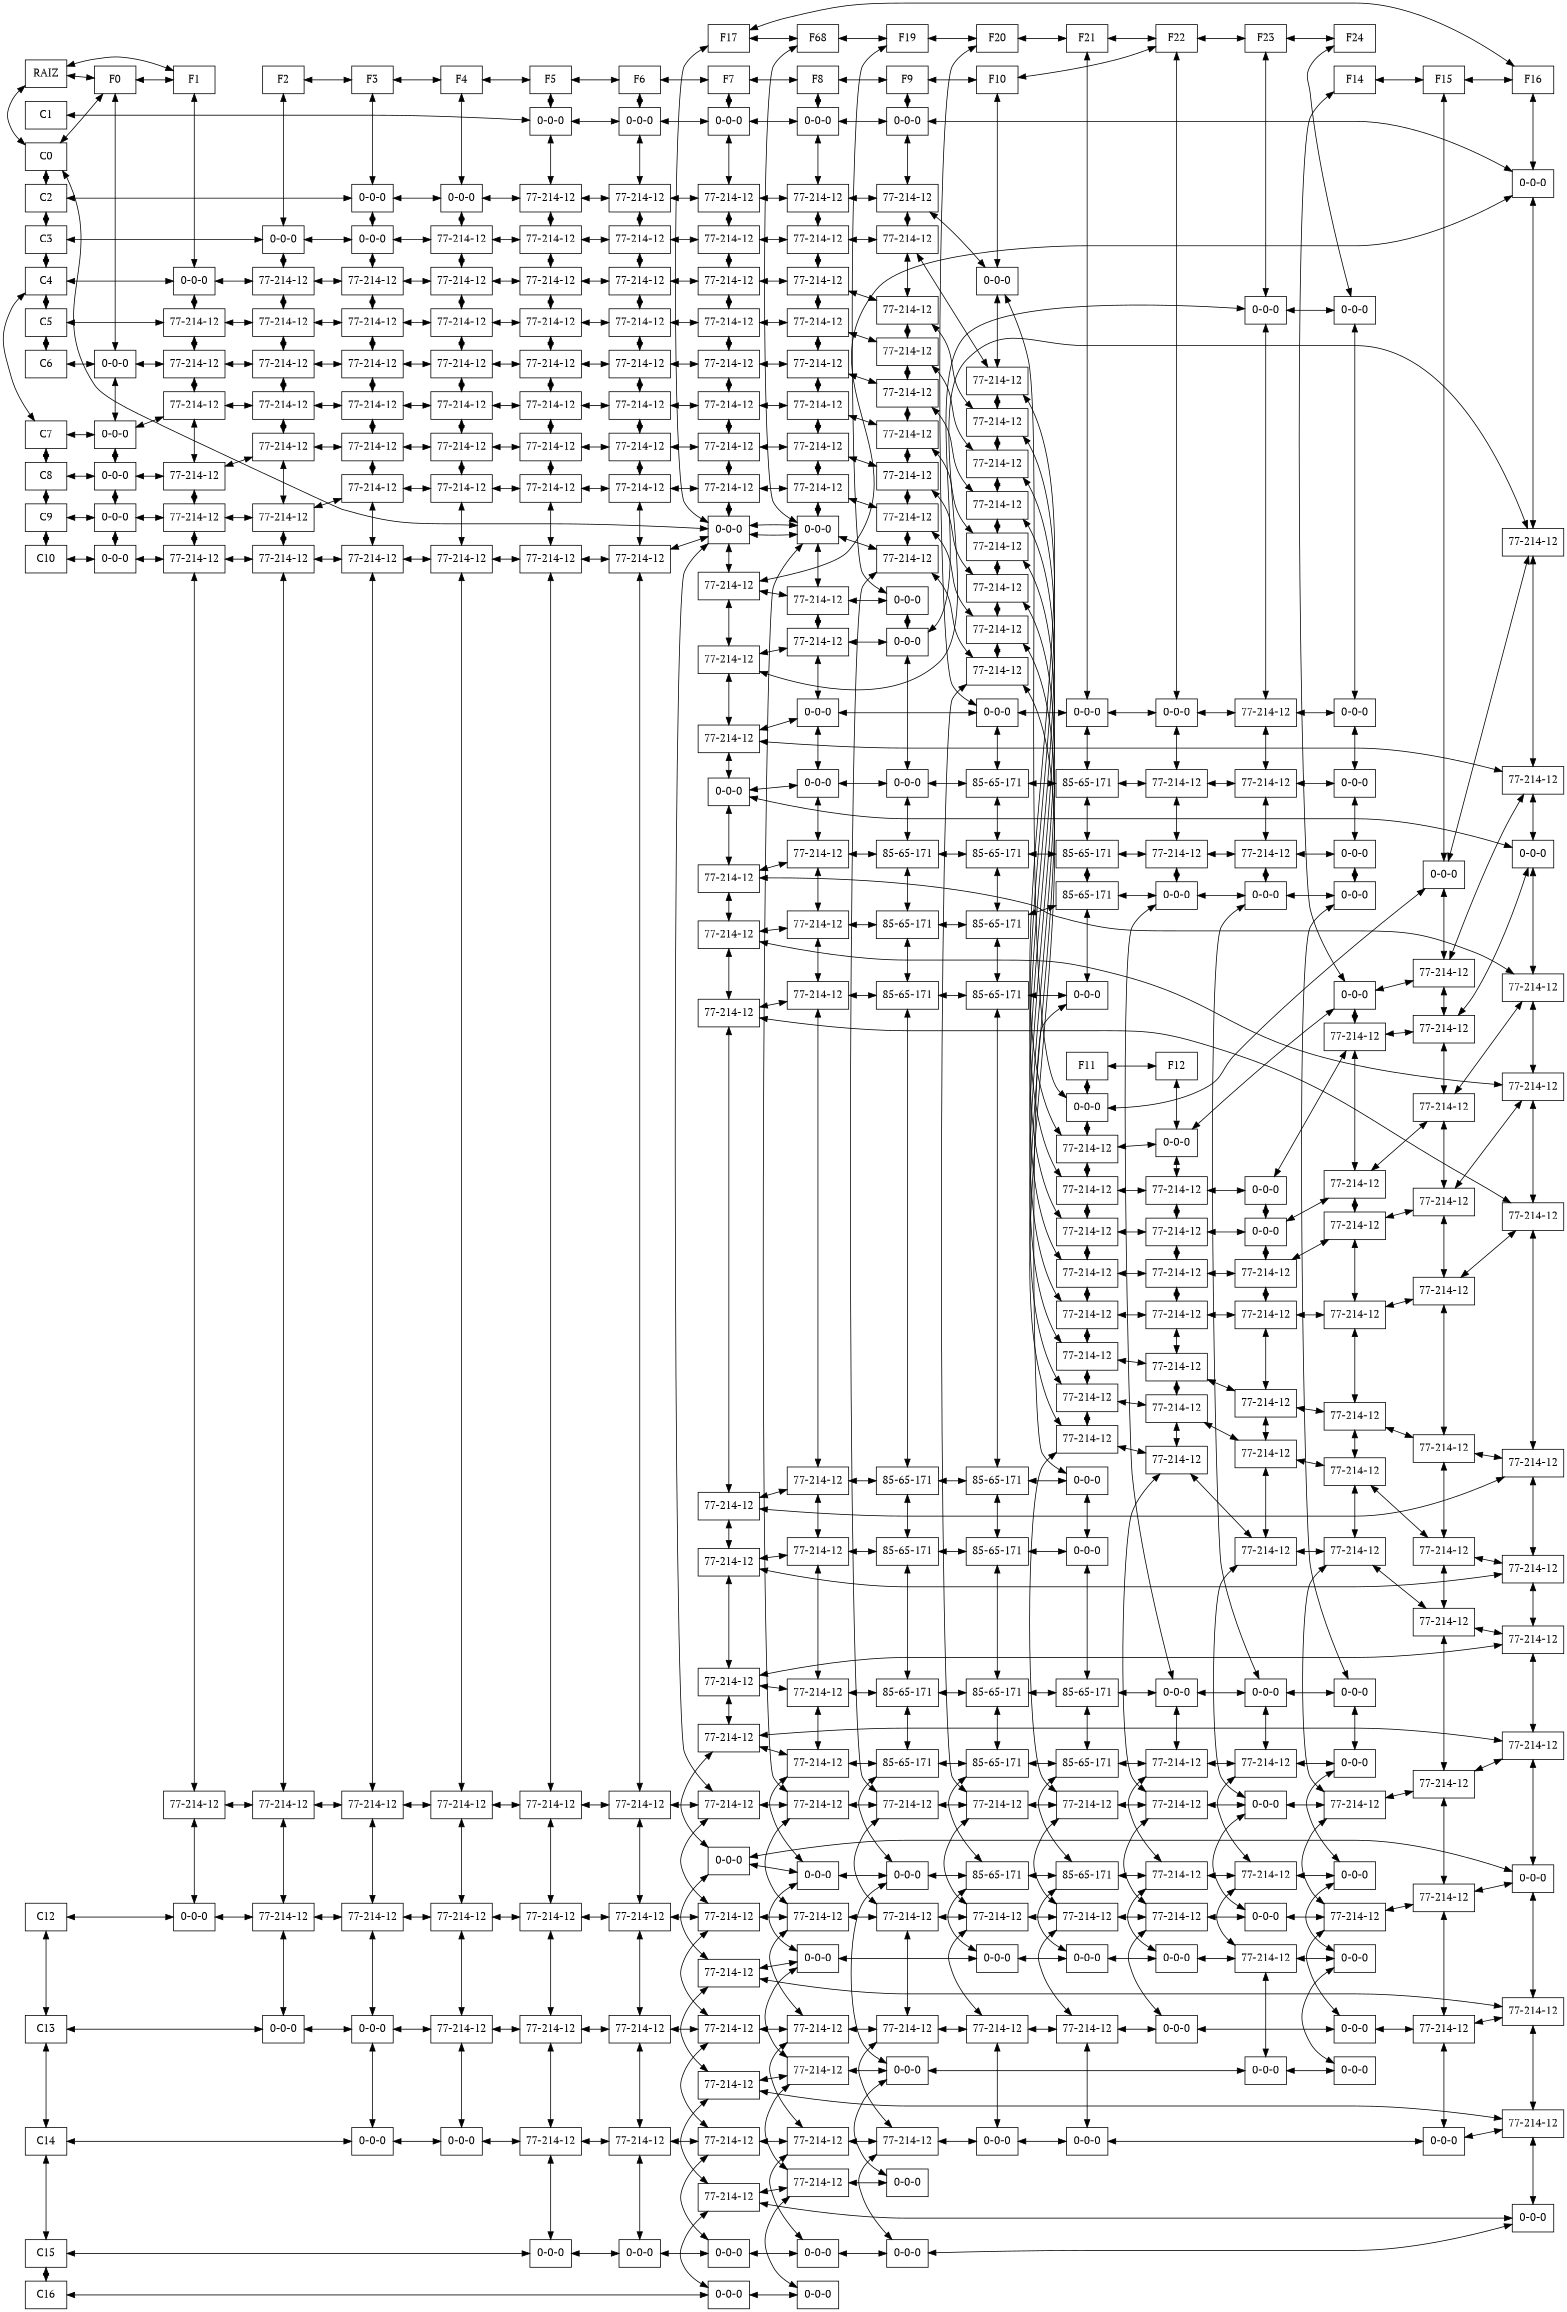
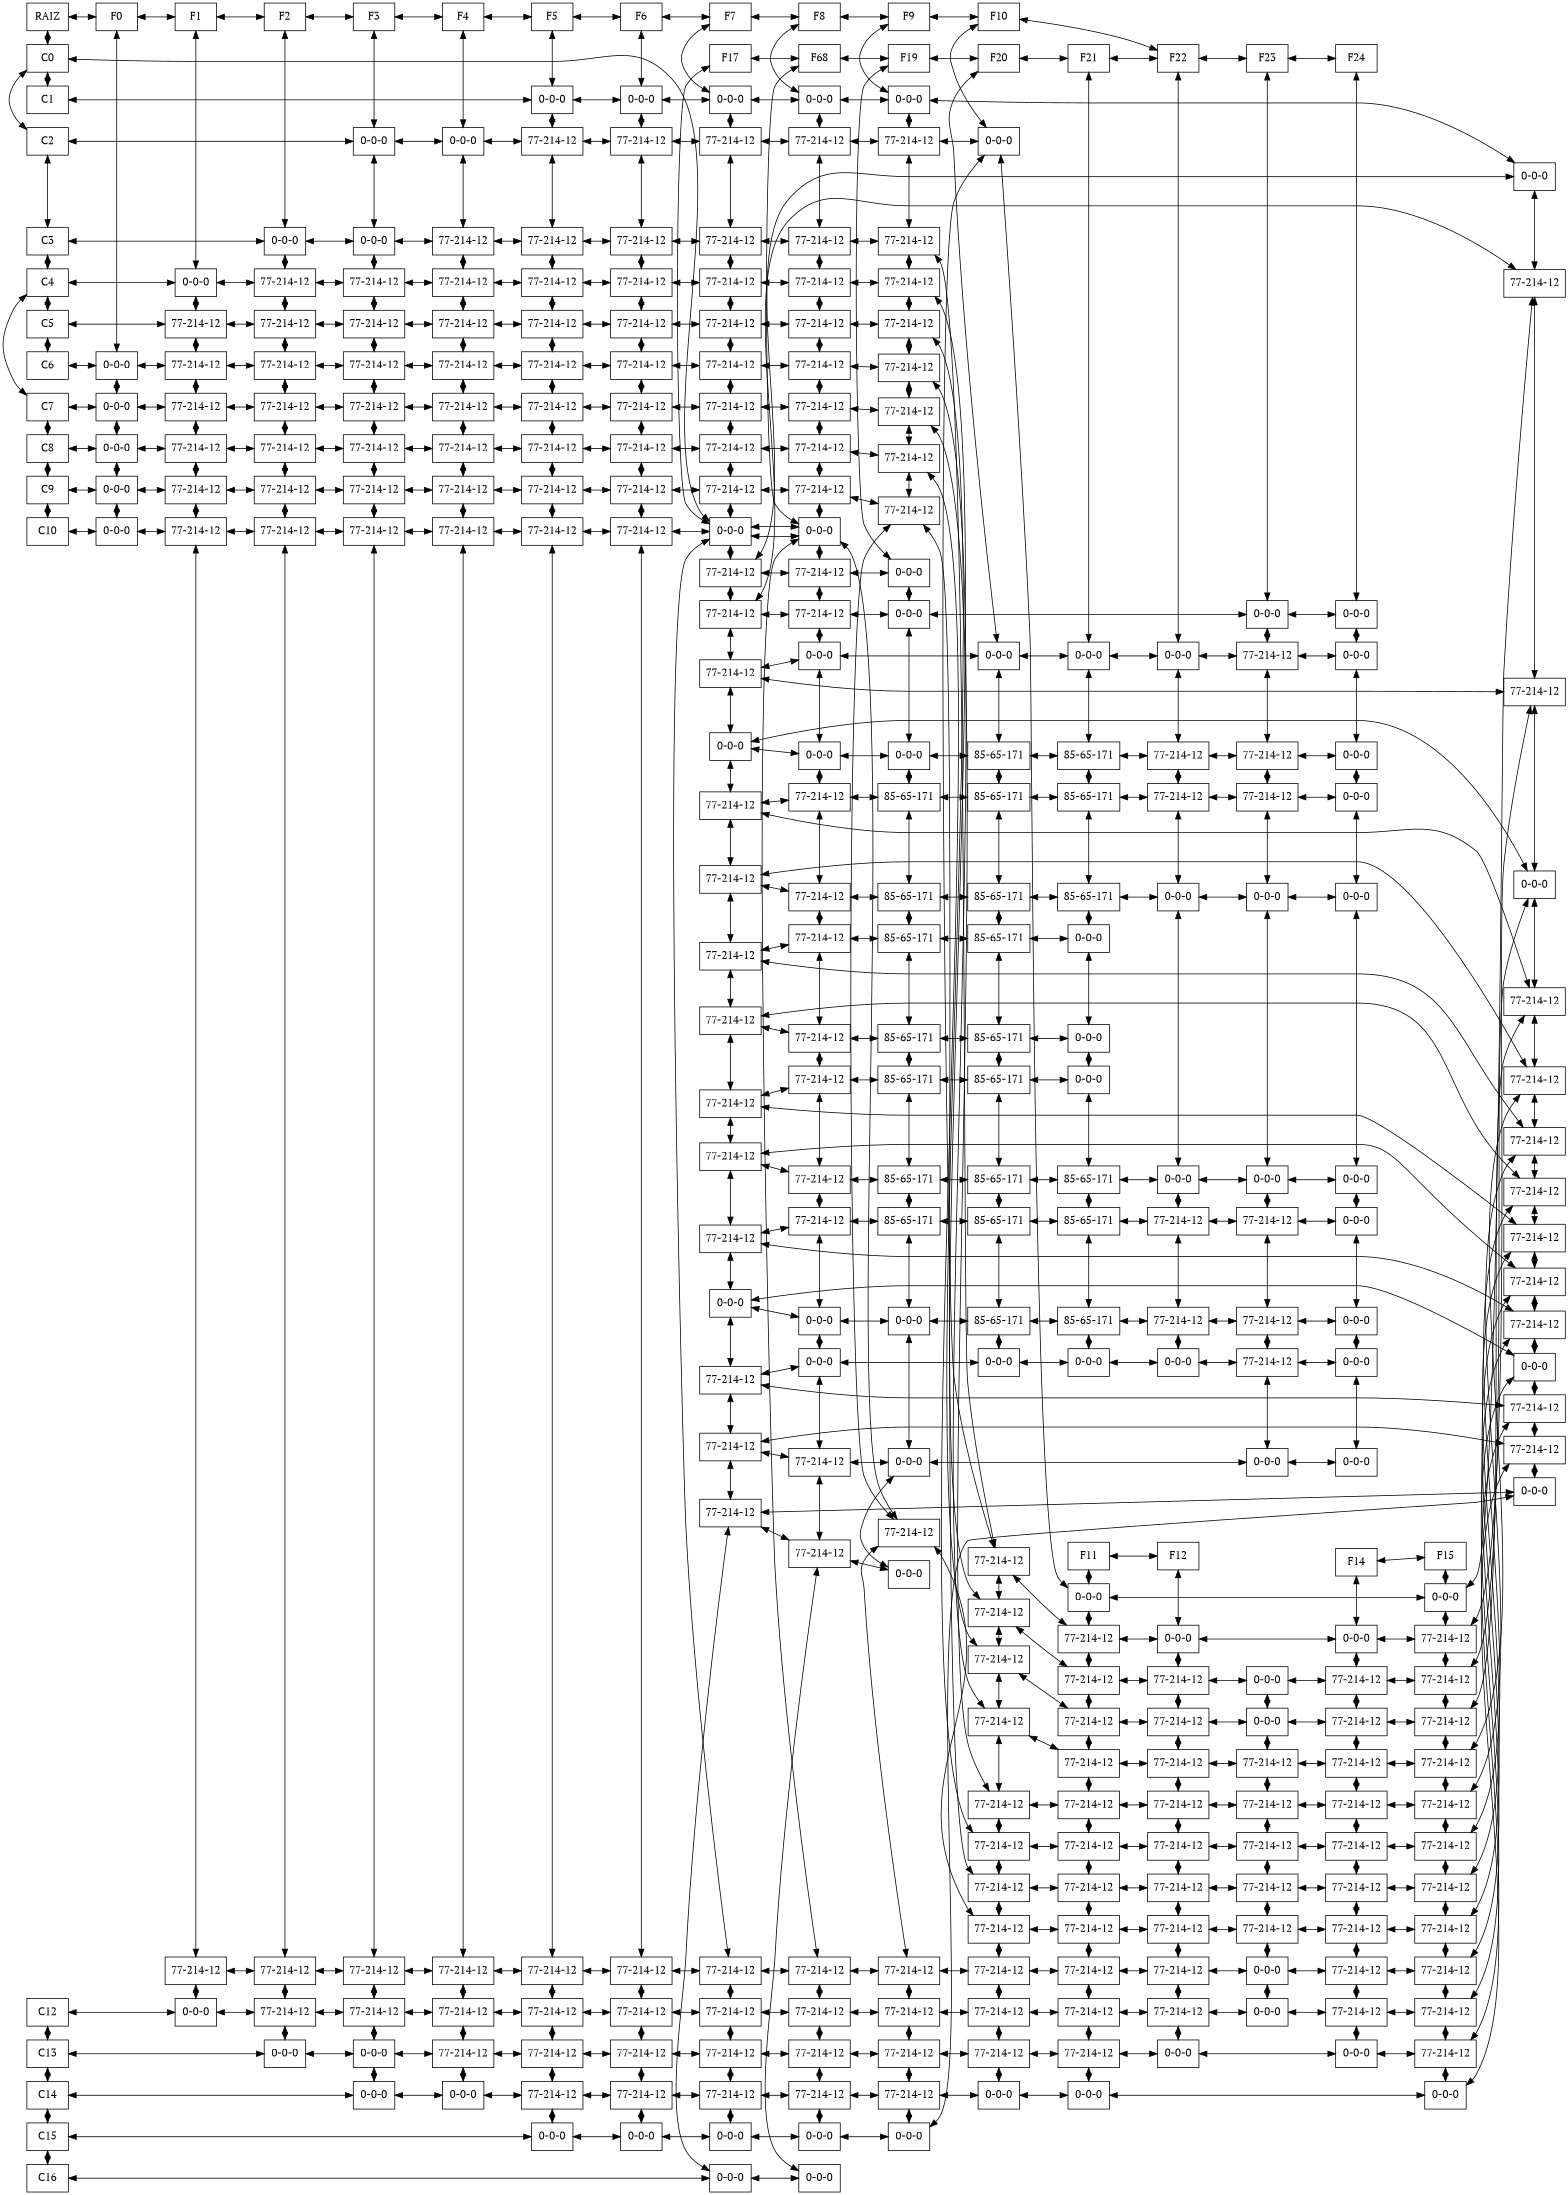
edge "RAIZ" -- "F1": now "F2" -- "F1"
node "F16": removed
edge "F0" -- "C0": now "C1" -- "C0"
